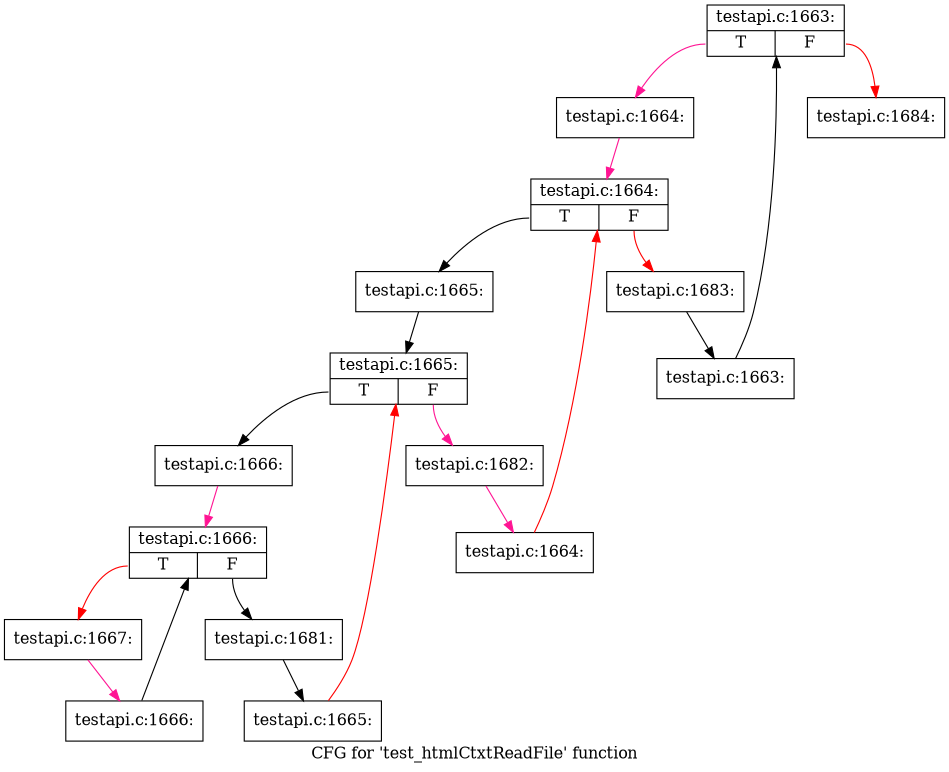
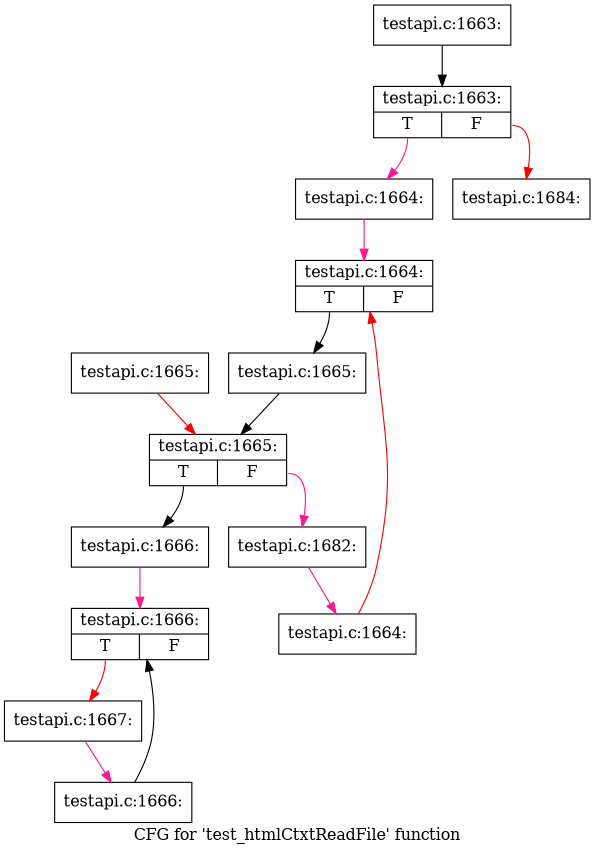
node "testapi.c:1683:": removed
node "testapi.c:1681:": removed
